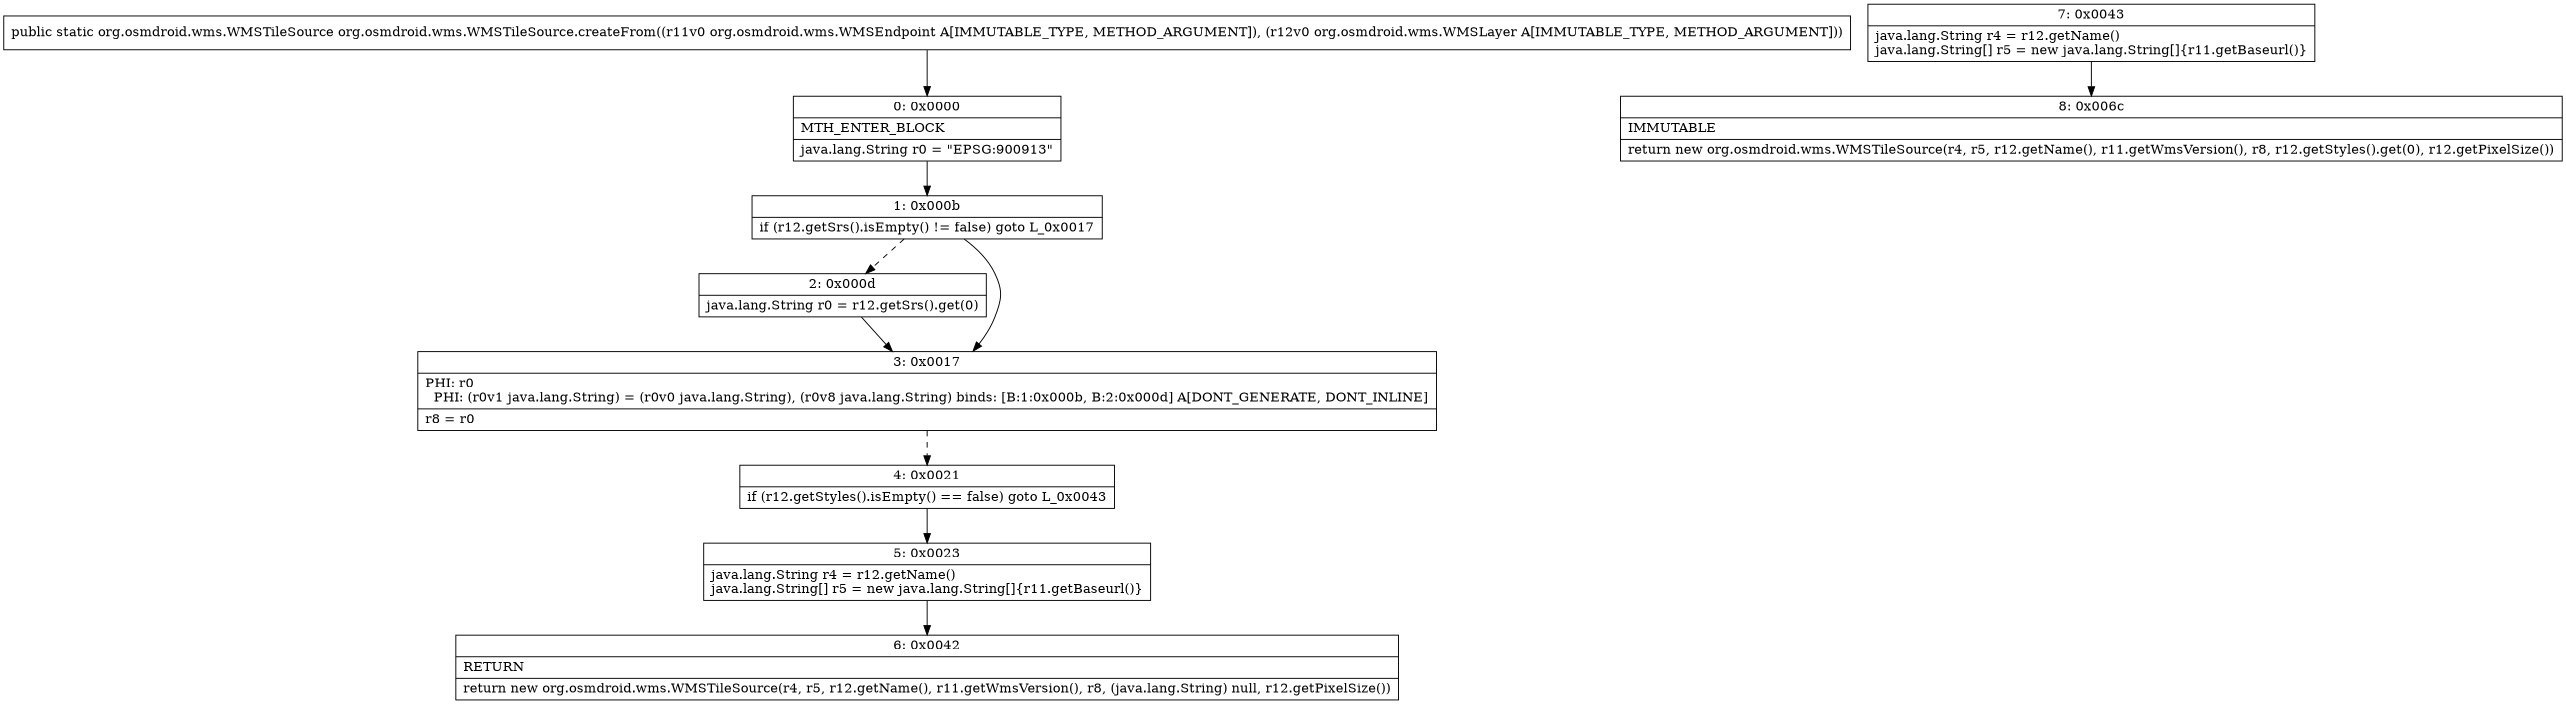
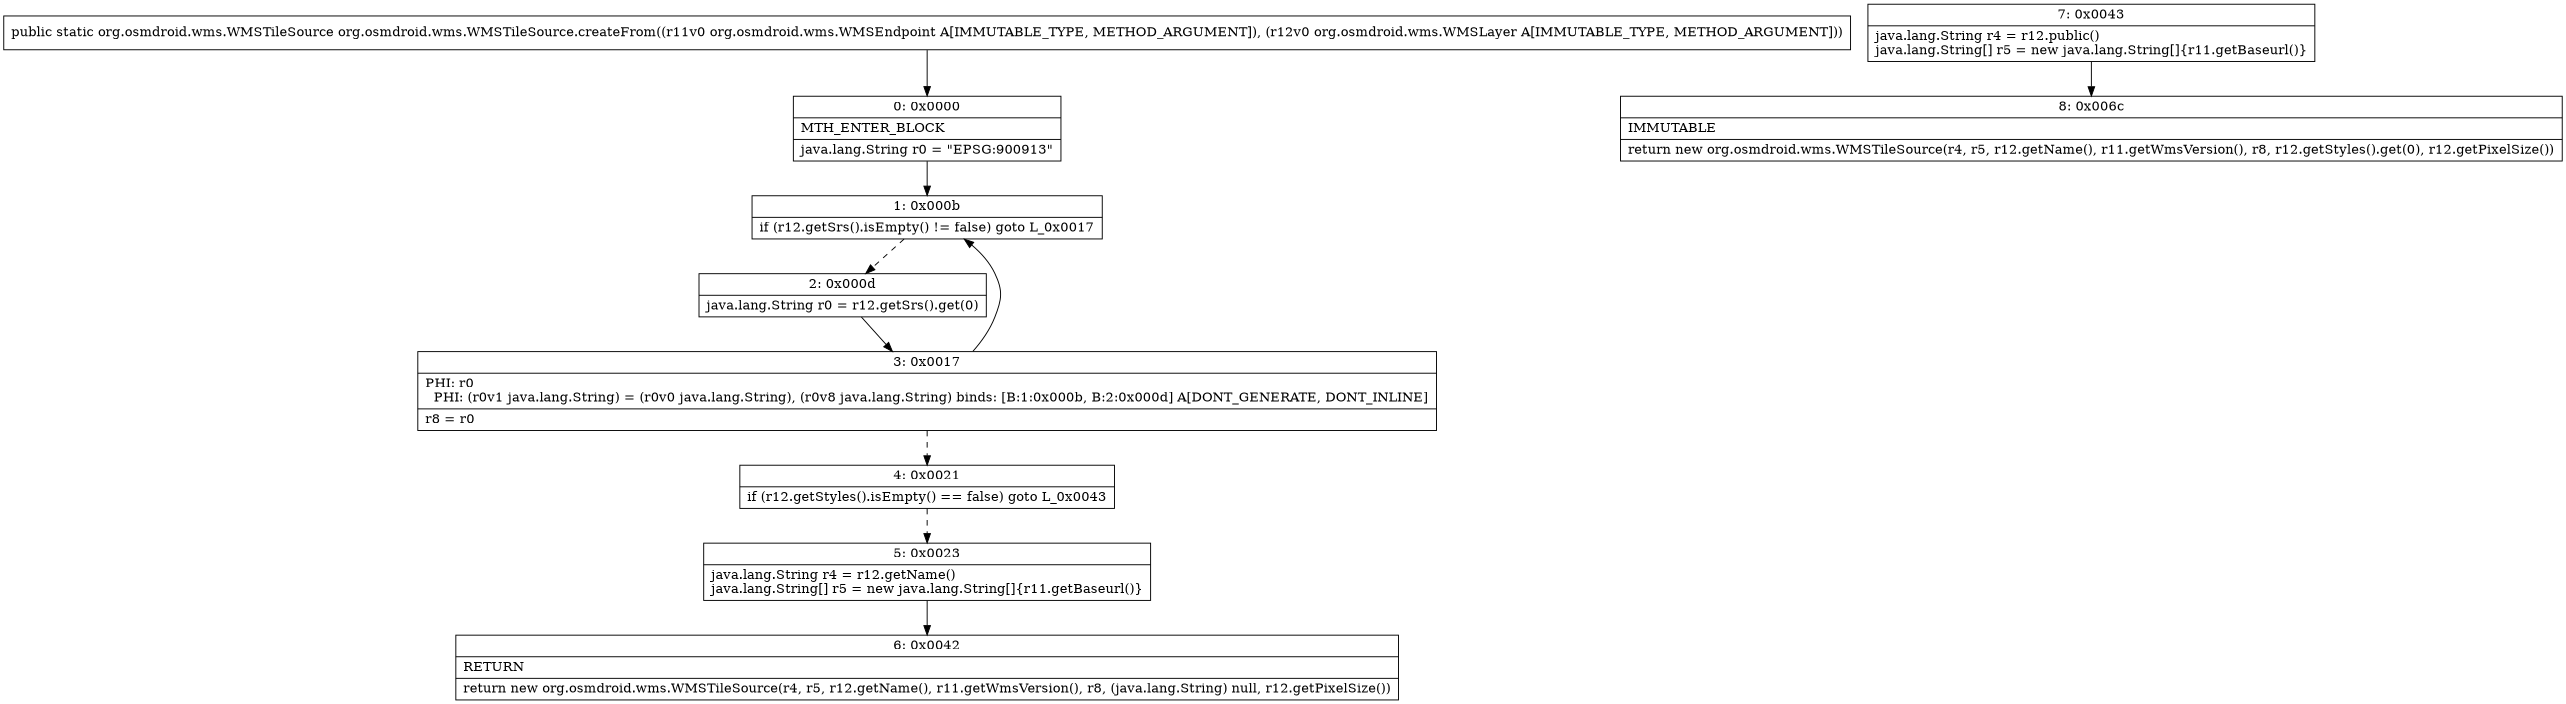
node "7: 0x0043": text "java.lang.String r4 = r12.getName()" -> "java.lang.String r4 = r12.public()"
edge "1: 0x000b" -> "3: 0x0017": reversed
edge "4: 0x0021" -> "5: 0x0023": style solid -> dashed
